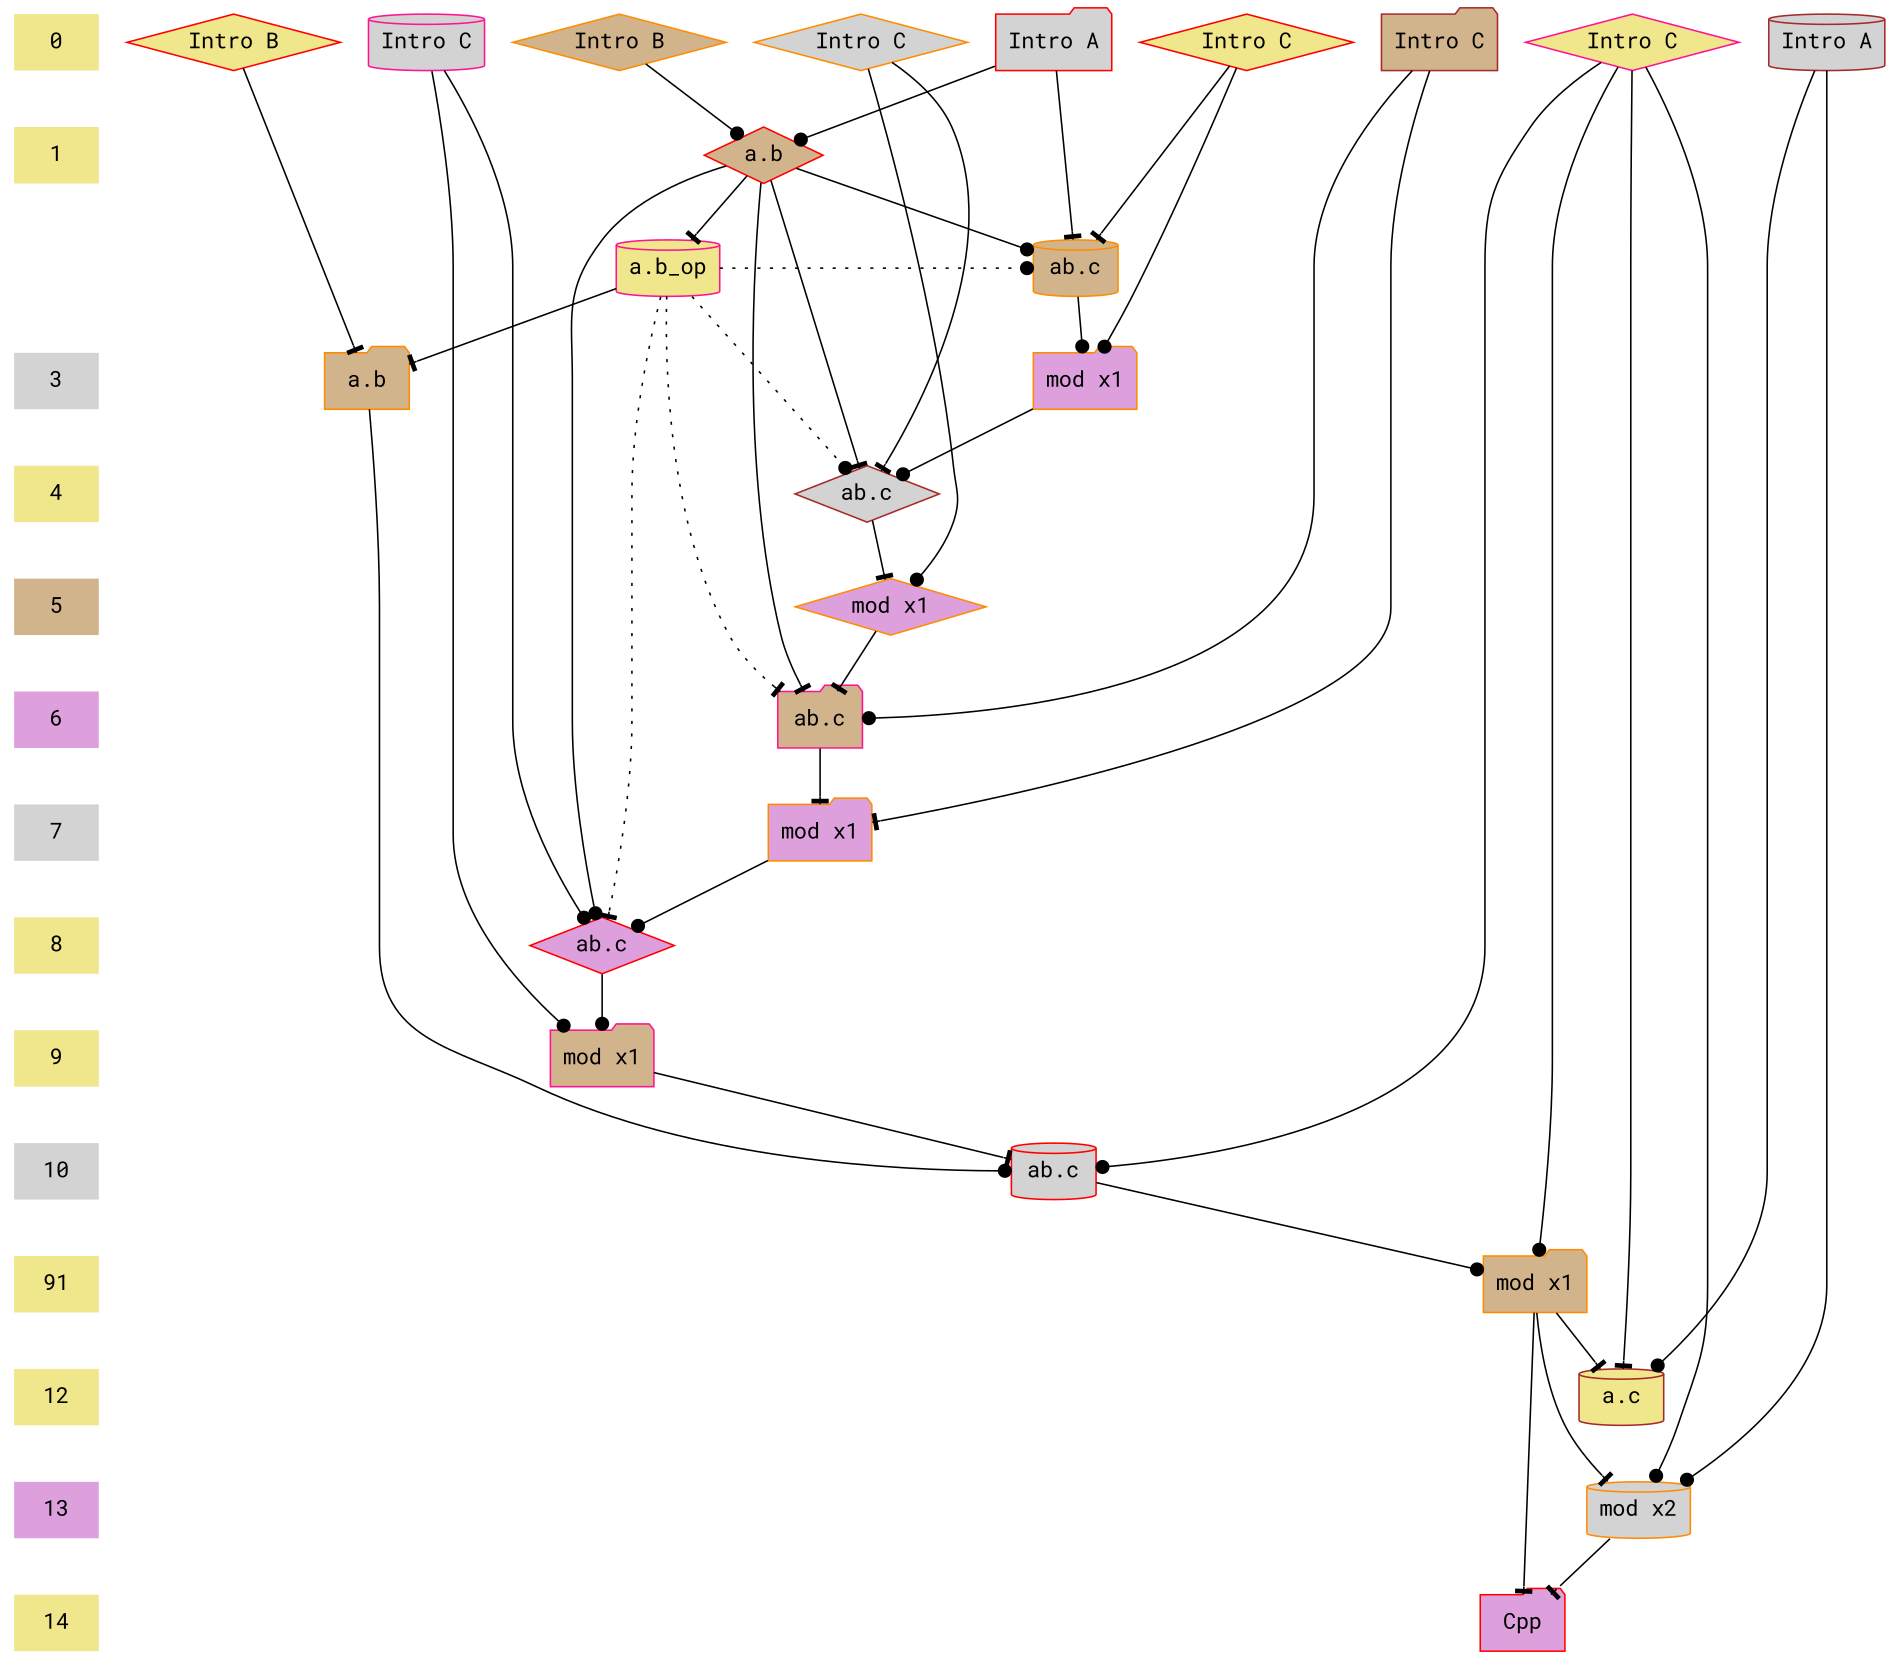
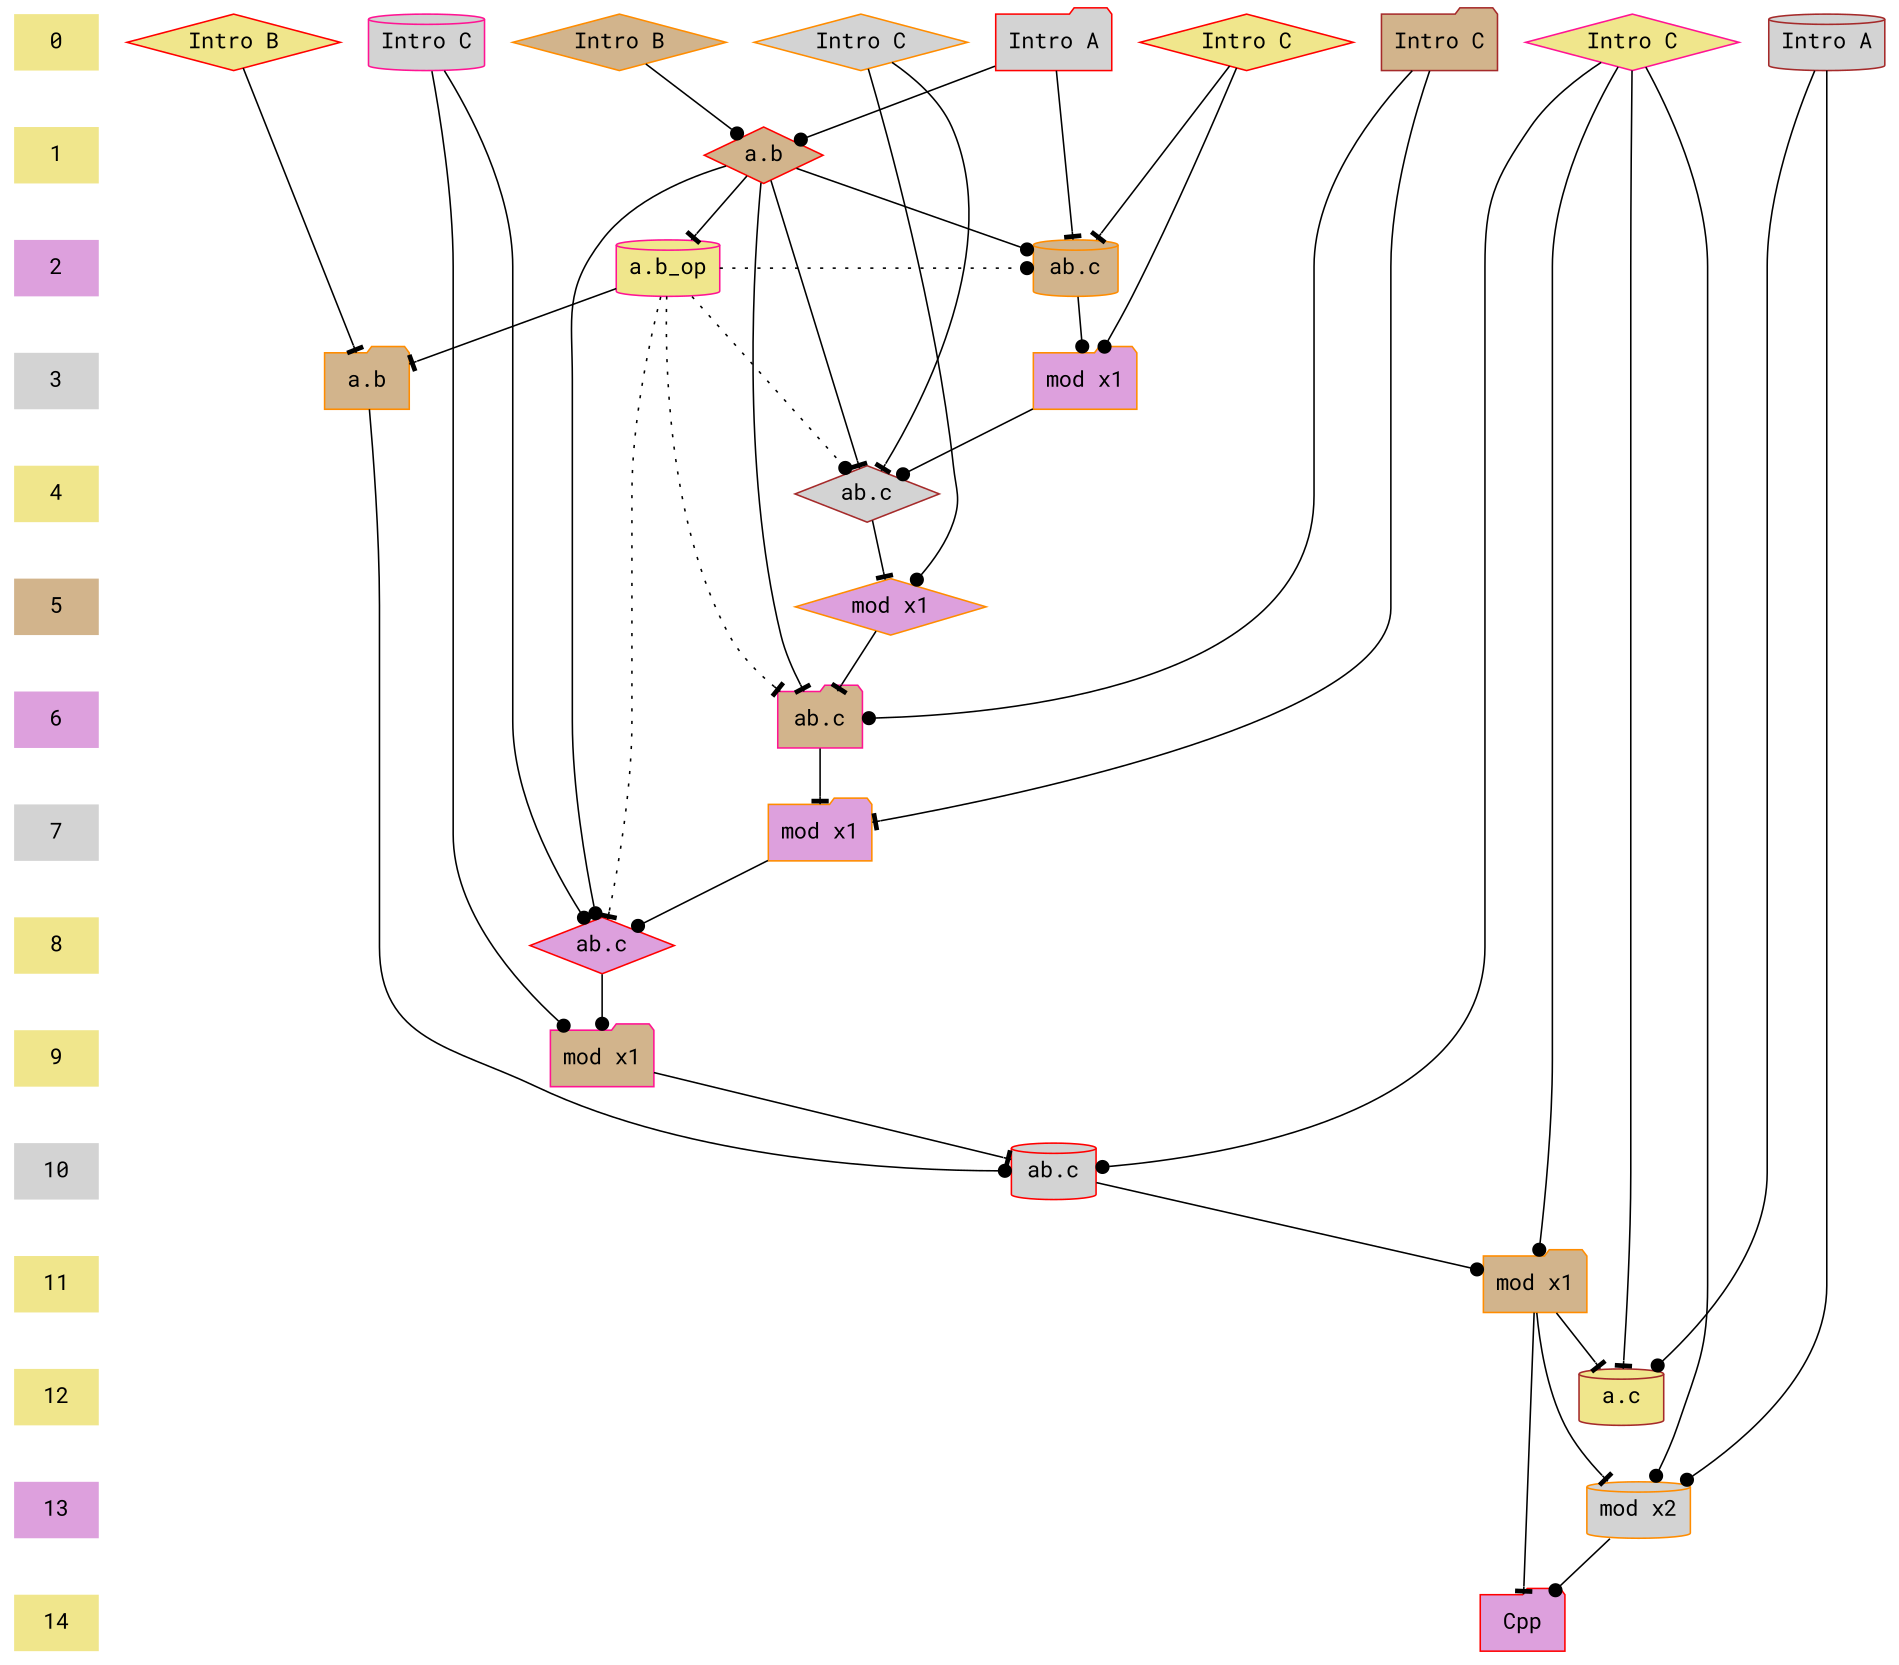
node "2": added
node "91": label "91" -> "11"
edge "mod x2" -> "Cpp": arrowhead tee -> dot
